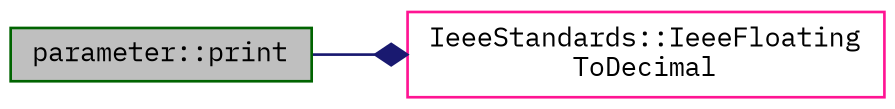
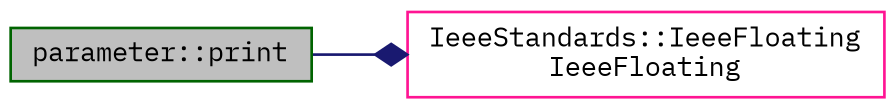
node "IeeeStandards::IeeeFloating ToDecimal": label "IeeeStandards::IeeeFloating ToDecimal" -> "IeeeStandards::IeeeFloating IeeeFloating"
